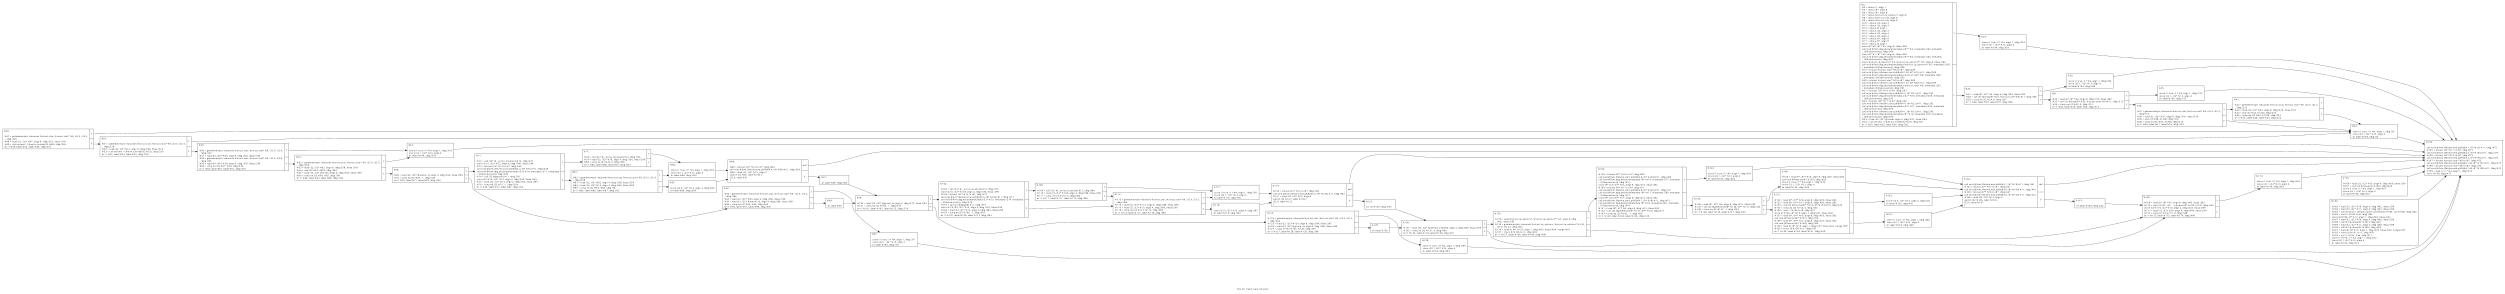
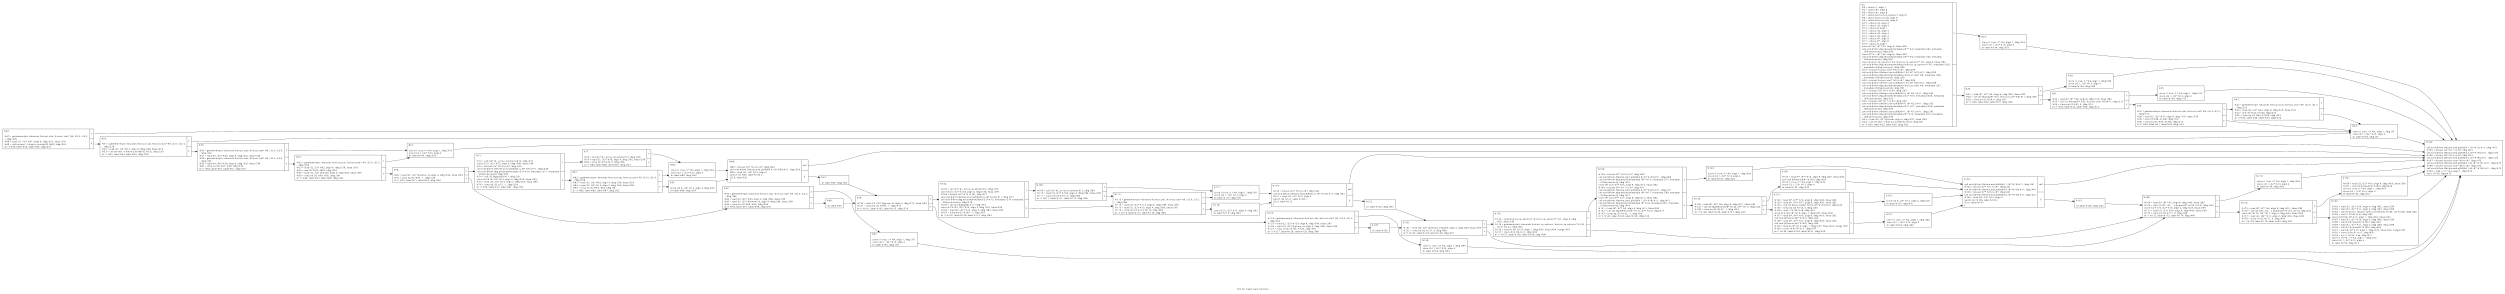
node "%122:": text "br ret %130, !dbg !393" -> "br label %130, !dbg !393"
node "%174:": added
